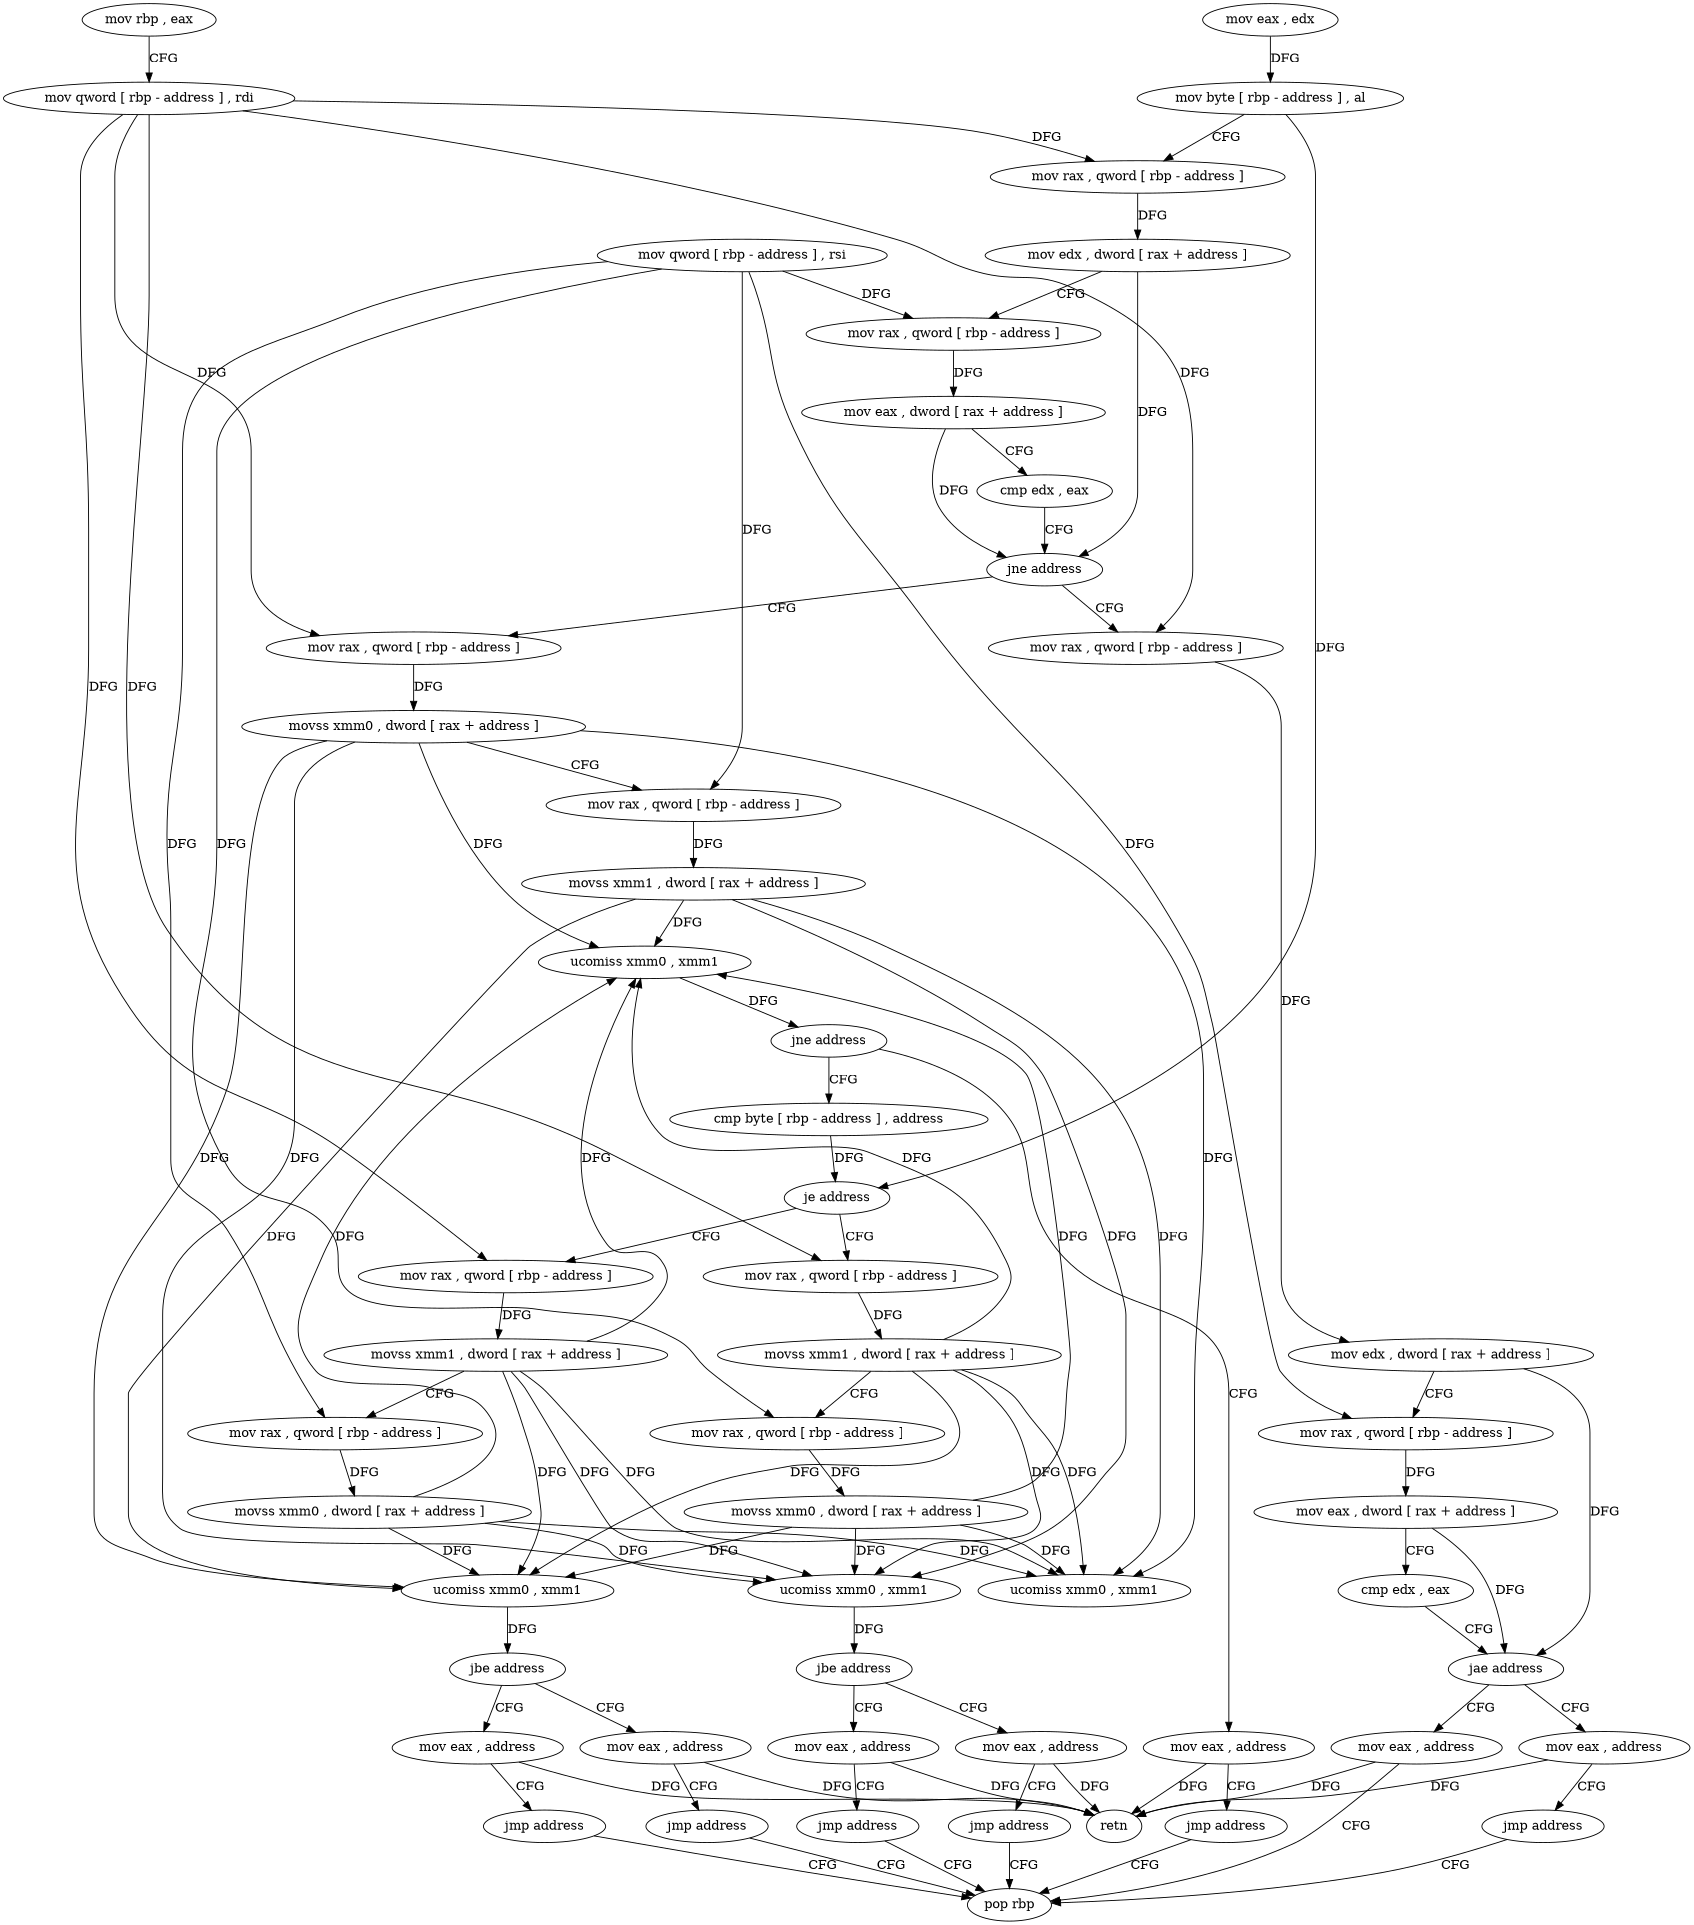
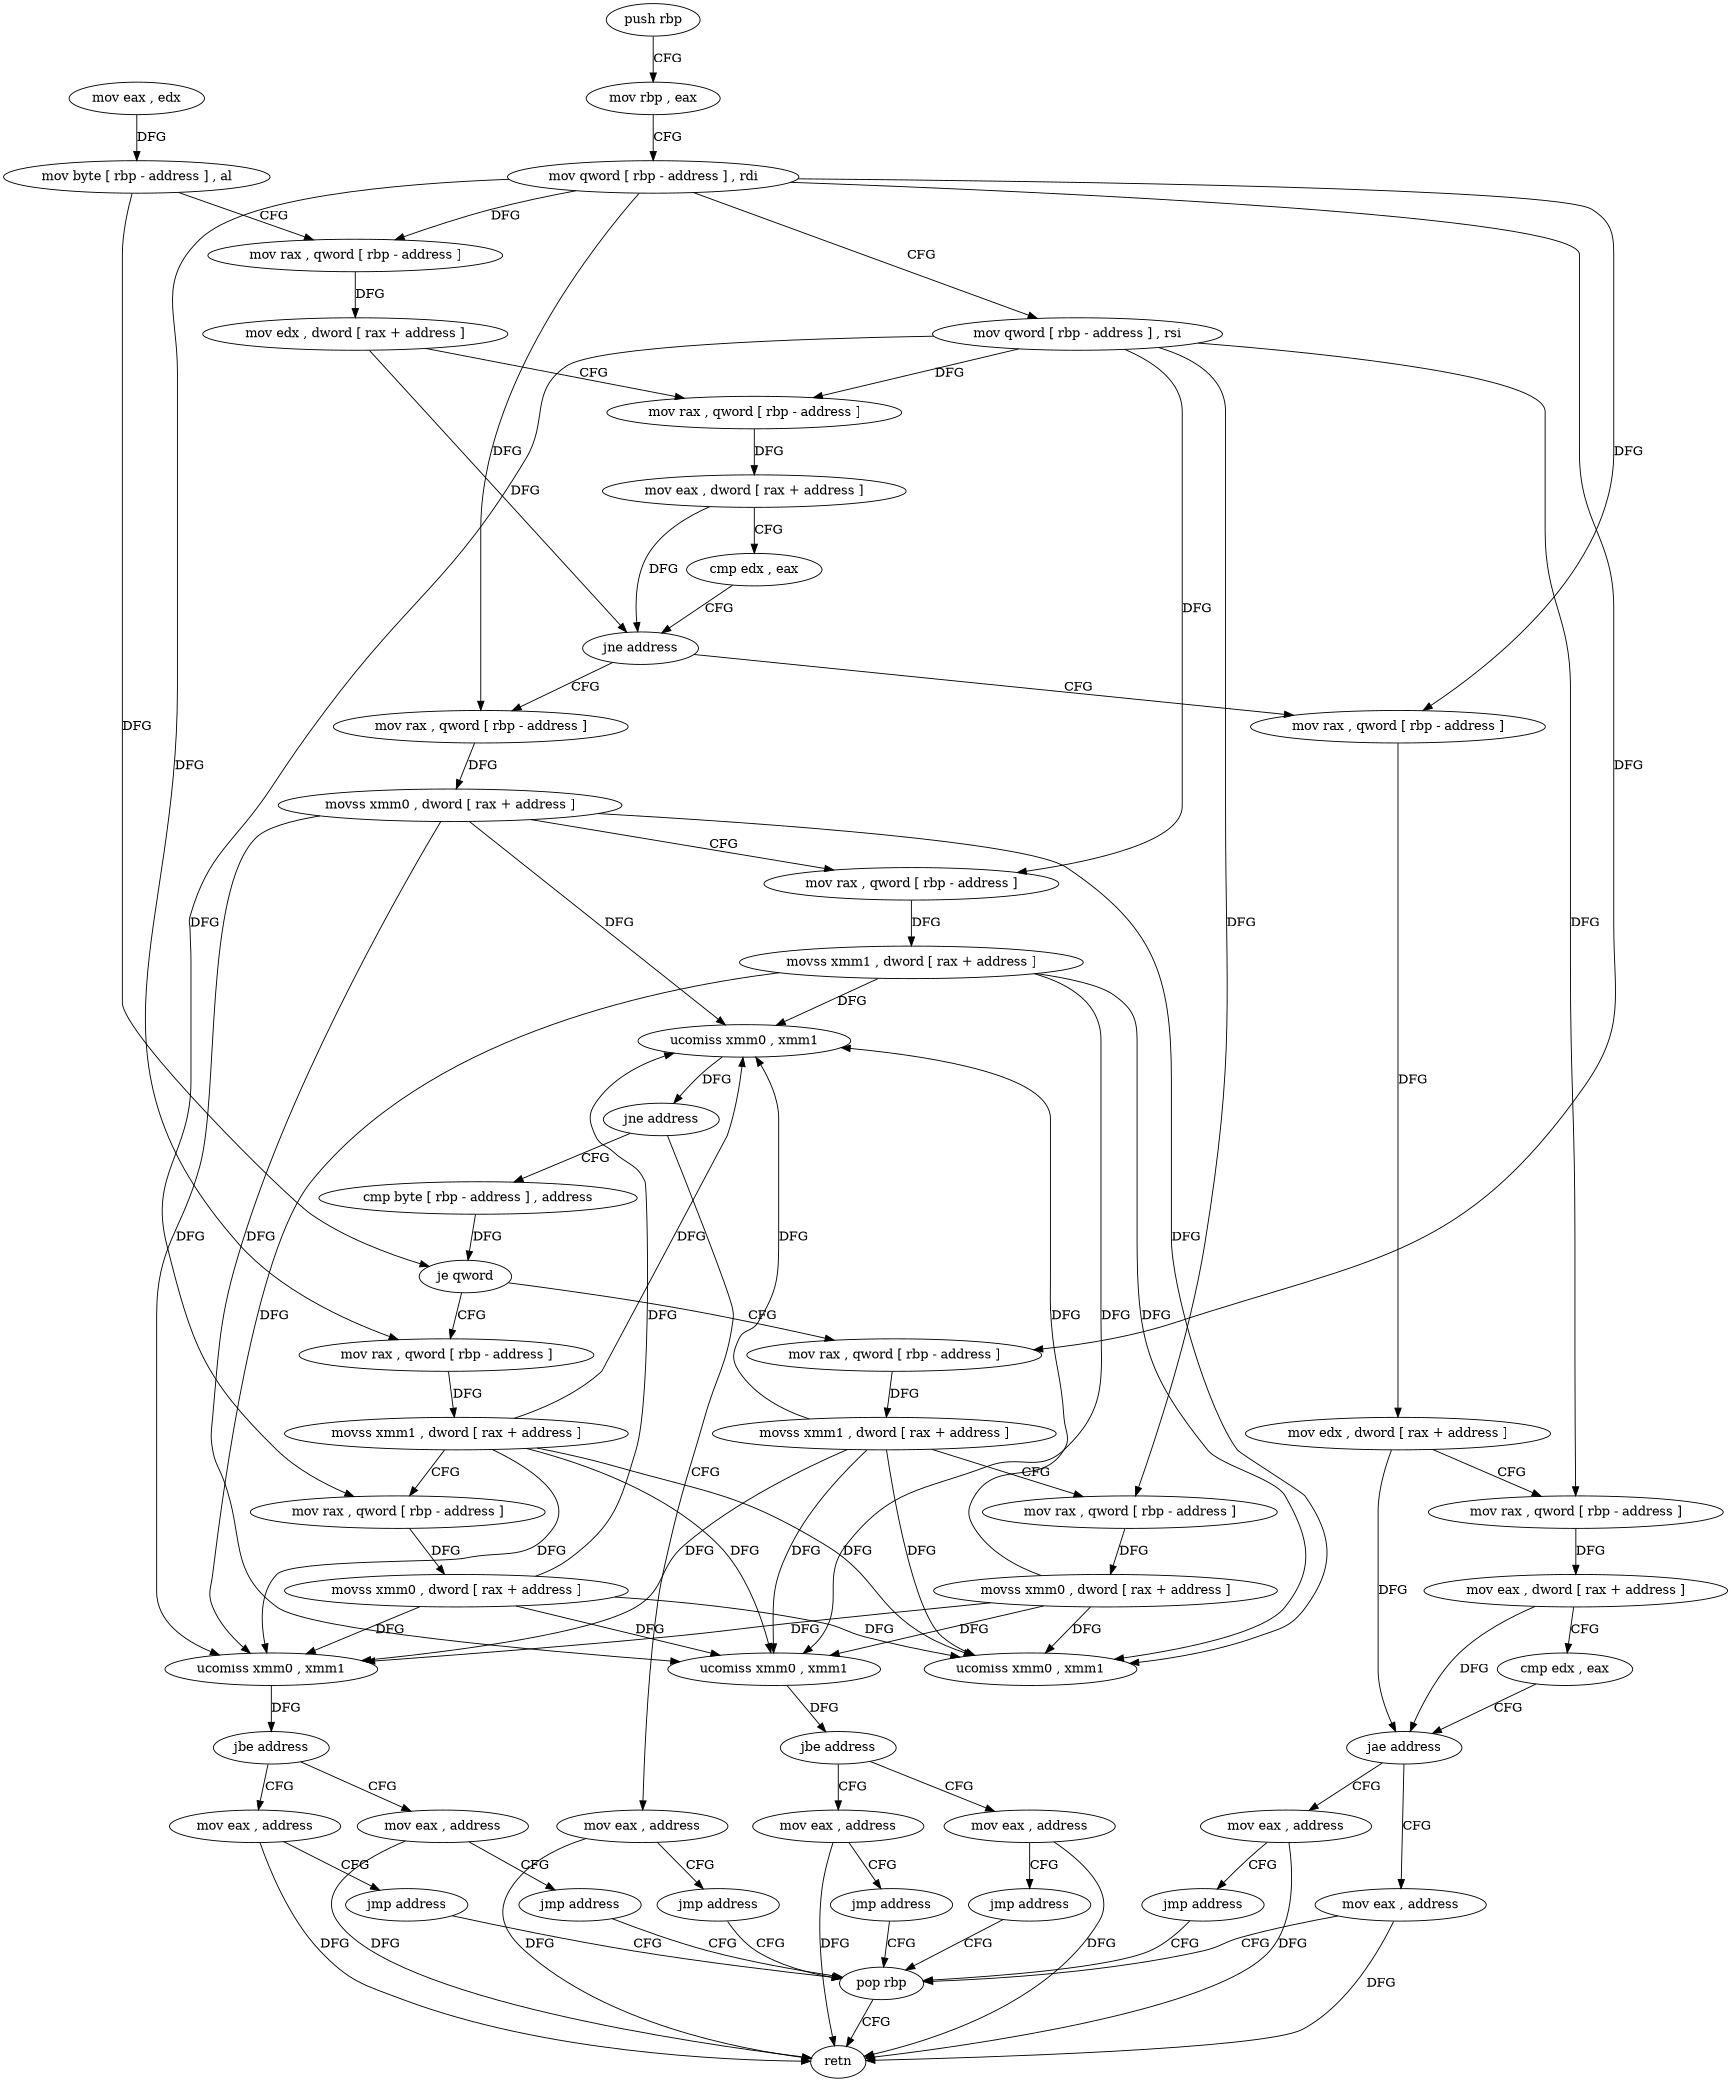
node "push rbp": added
edge "mov qword [ rbp - address ] , rdi" -> "mov qword [ rbp - address ] , rsi": added, label "CFG"
node "je address": label "je address" -> "je qword"
edge "pop rbp" -> "retn": added, label "CFG"
